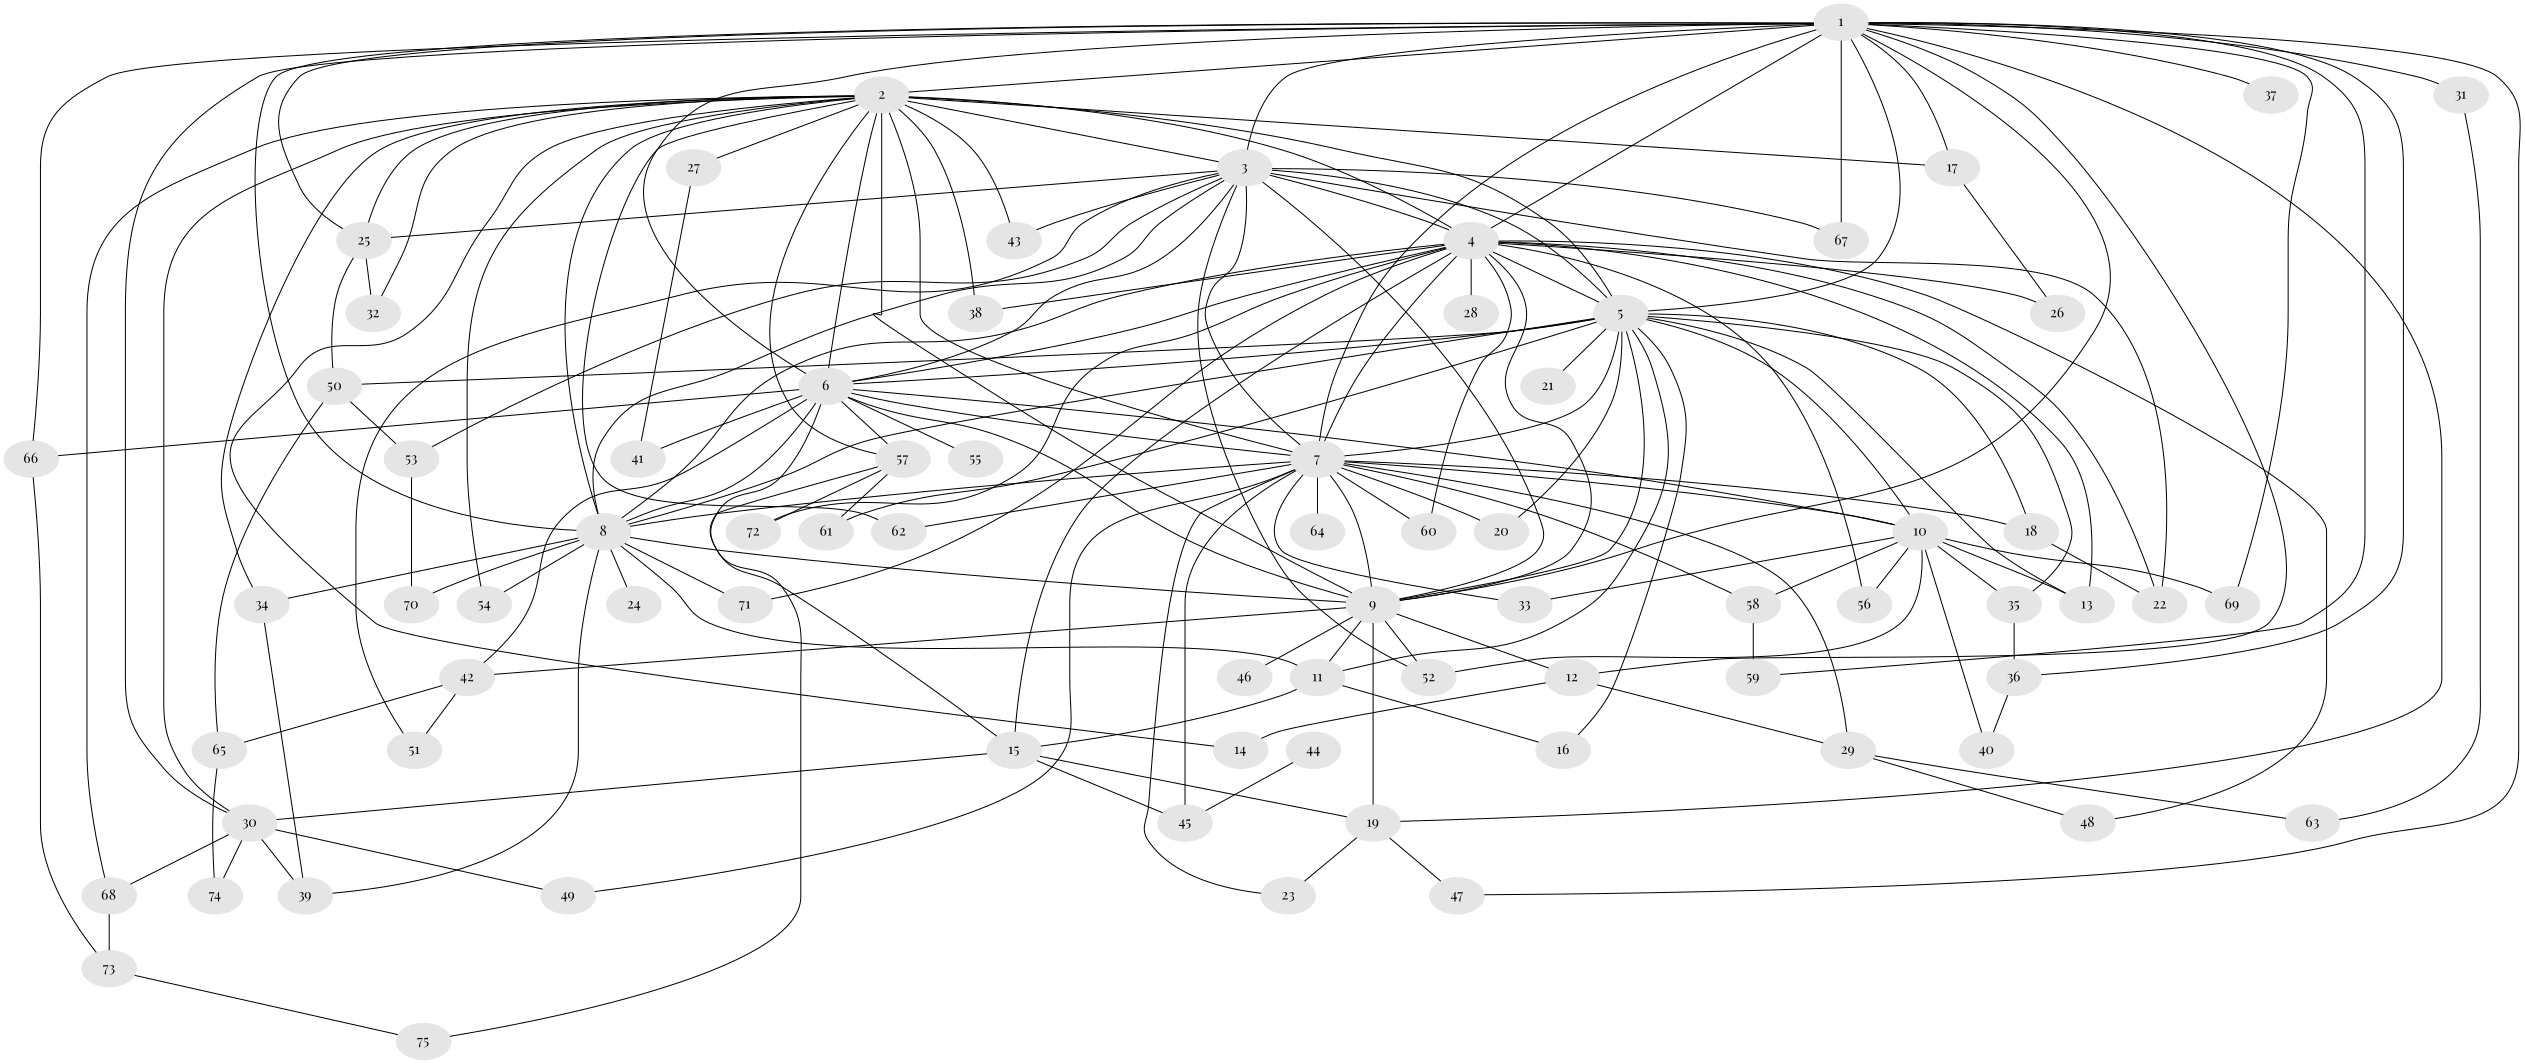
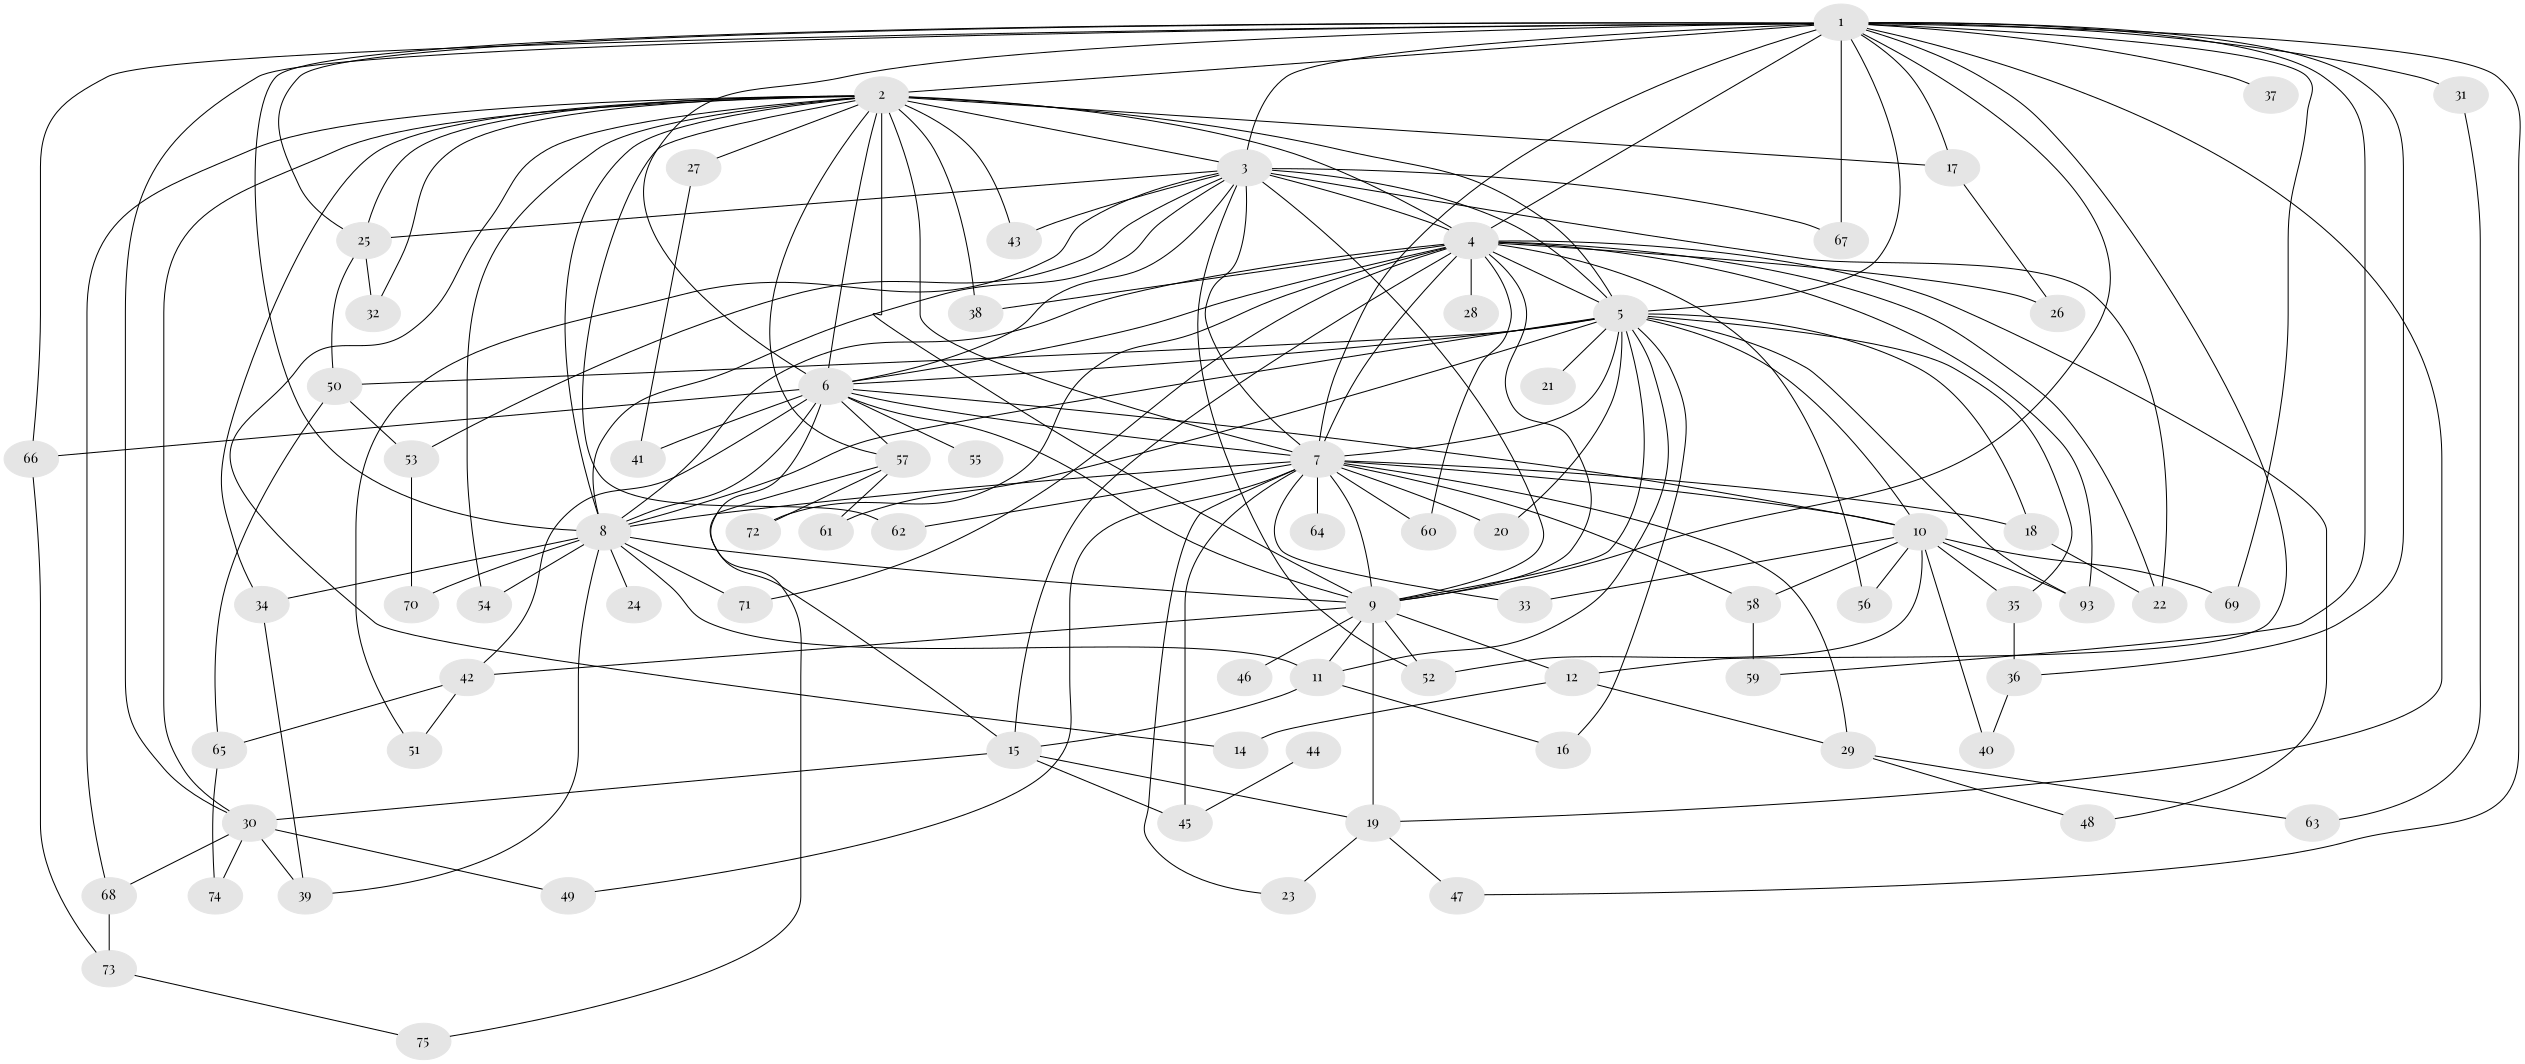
node "13": label "13" -> "93"
